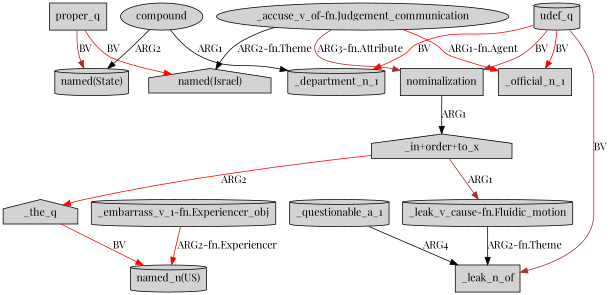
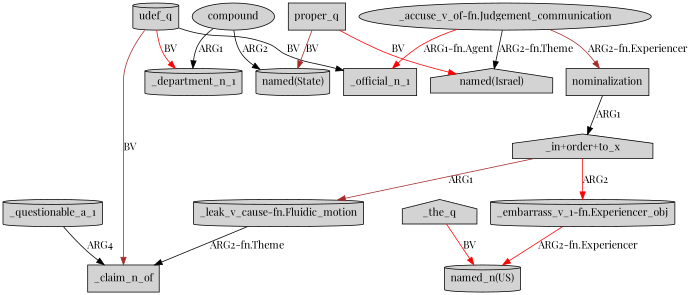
edge "udef_q" -> "_official_n_1": color red -> black
edge "_accuse_v_of-fn.Judgement_communication" -> "nominalization": label "ARG3-fn.Attribute" -> "ARG2-fn.Experiencer"
edge "udef_q" -> "nominalization": removed, label "BV"
edge "_in+order+to_x" -> "_the_q": now "_in+order+to_x" -> "_embarrass_v_1-fn.Experiencer_obj"
node "_leak_n_of": label "_leak_n_of" -> "_claim_n_of"
